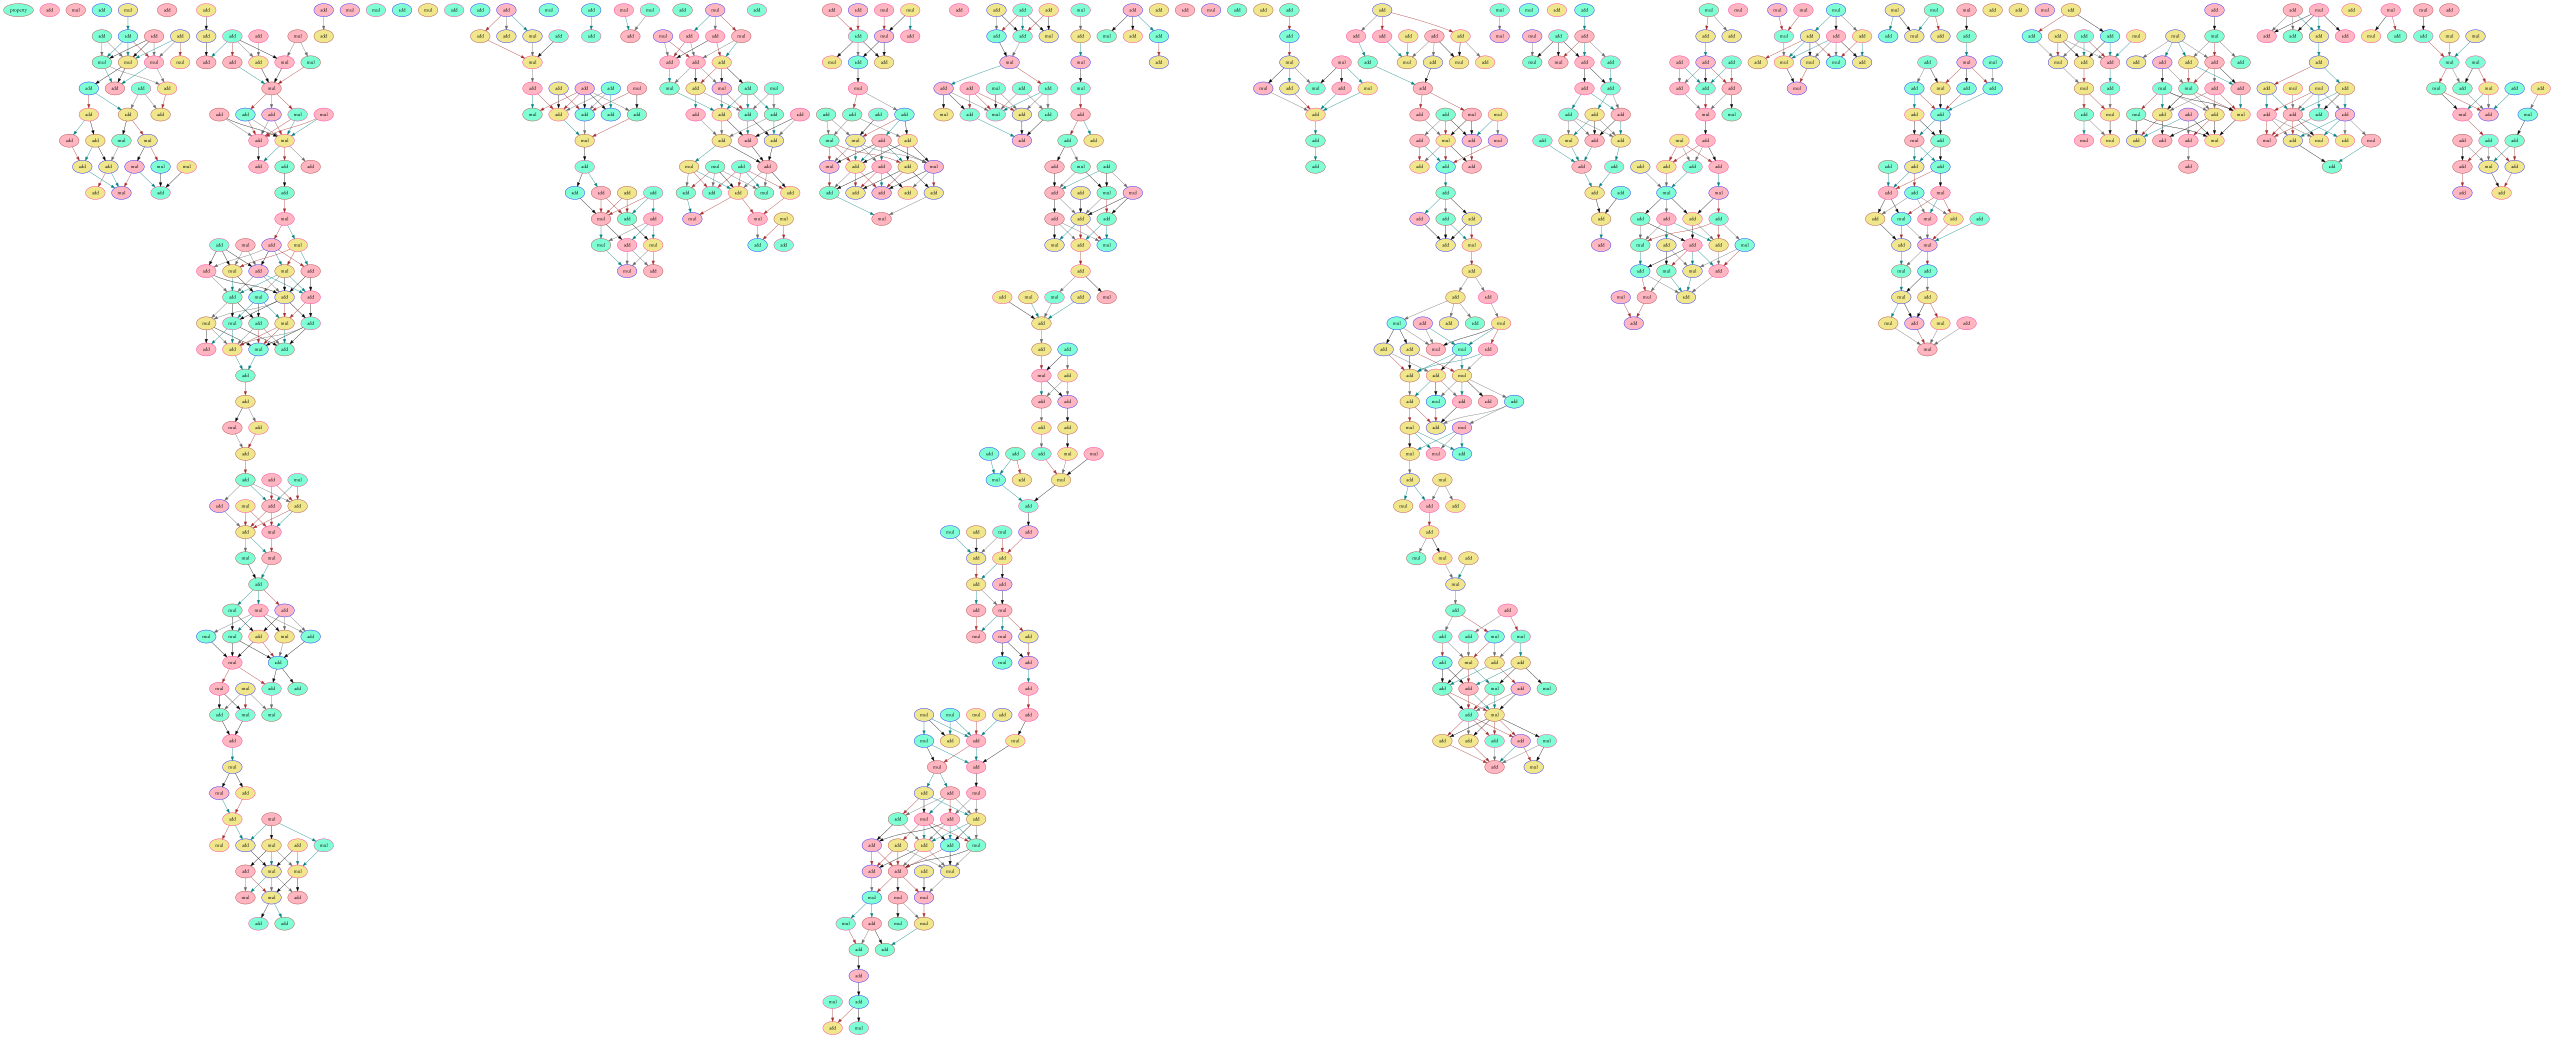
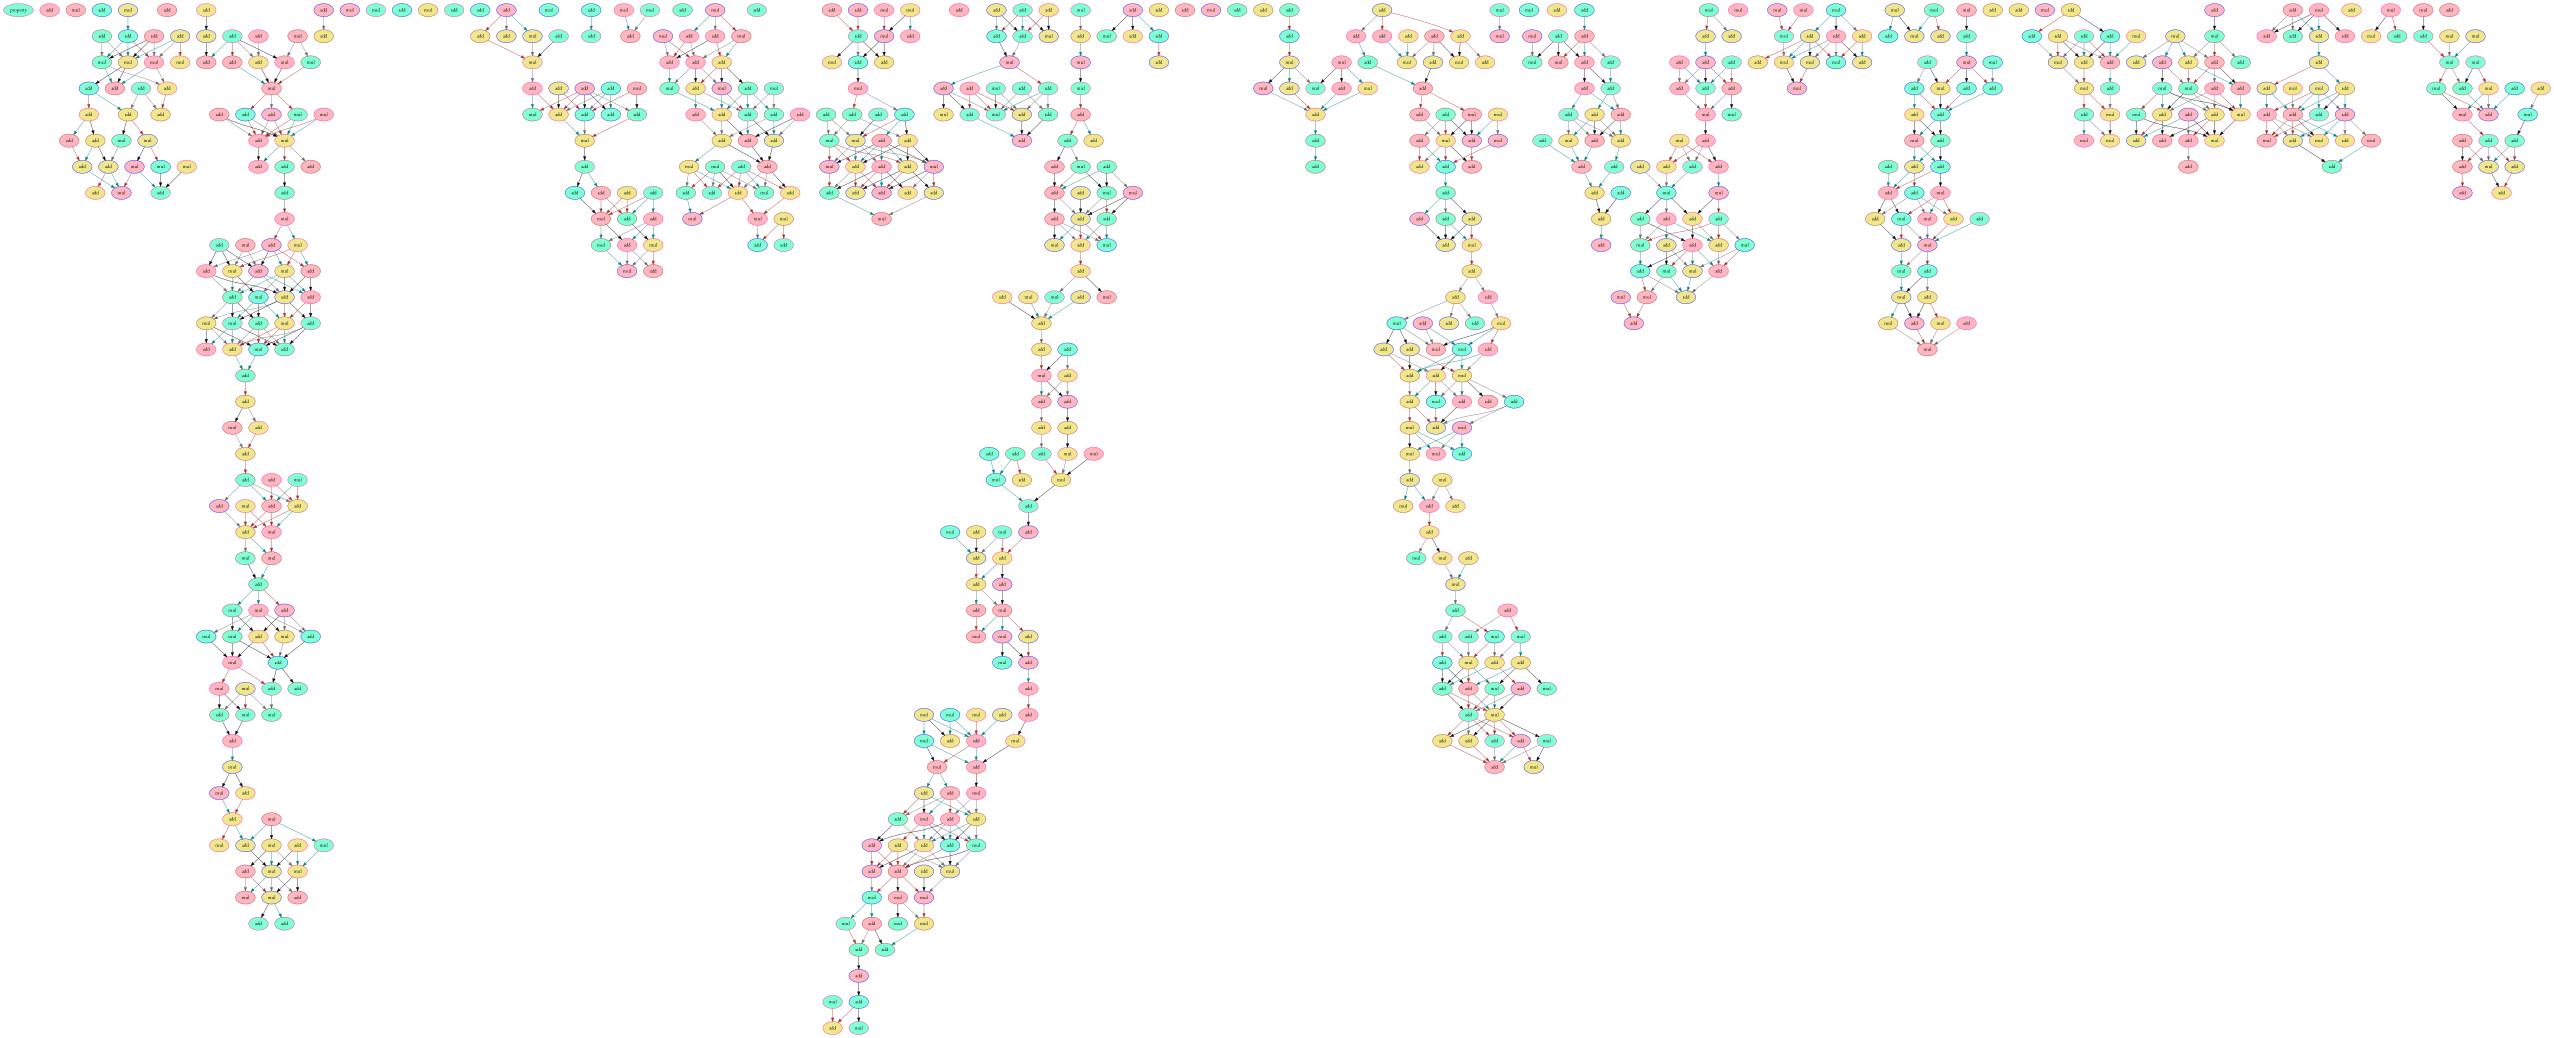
node "property": color brown -> deeppink
